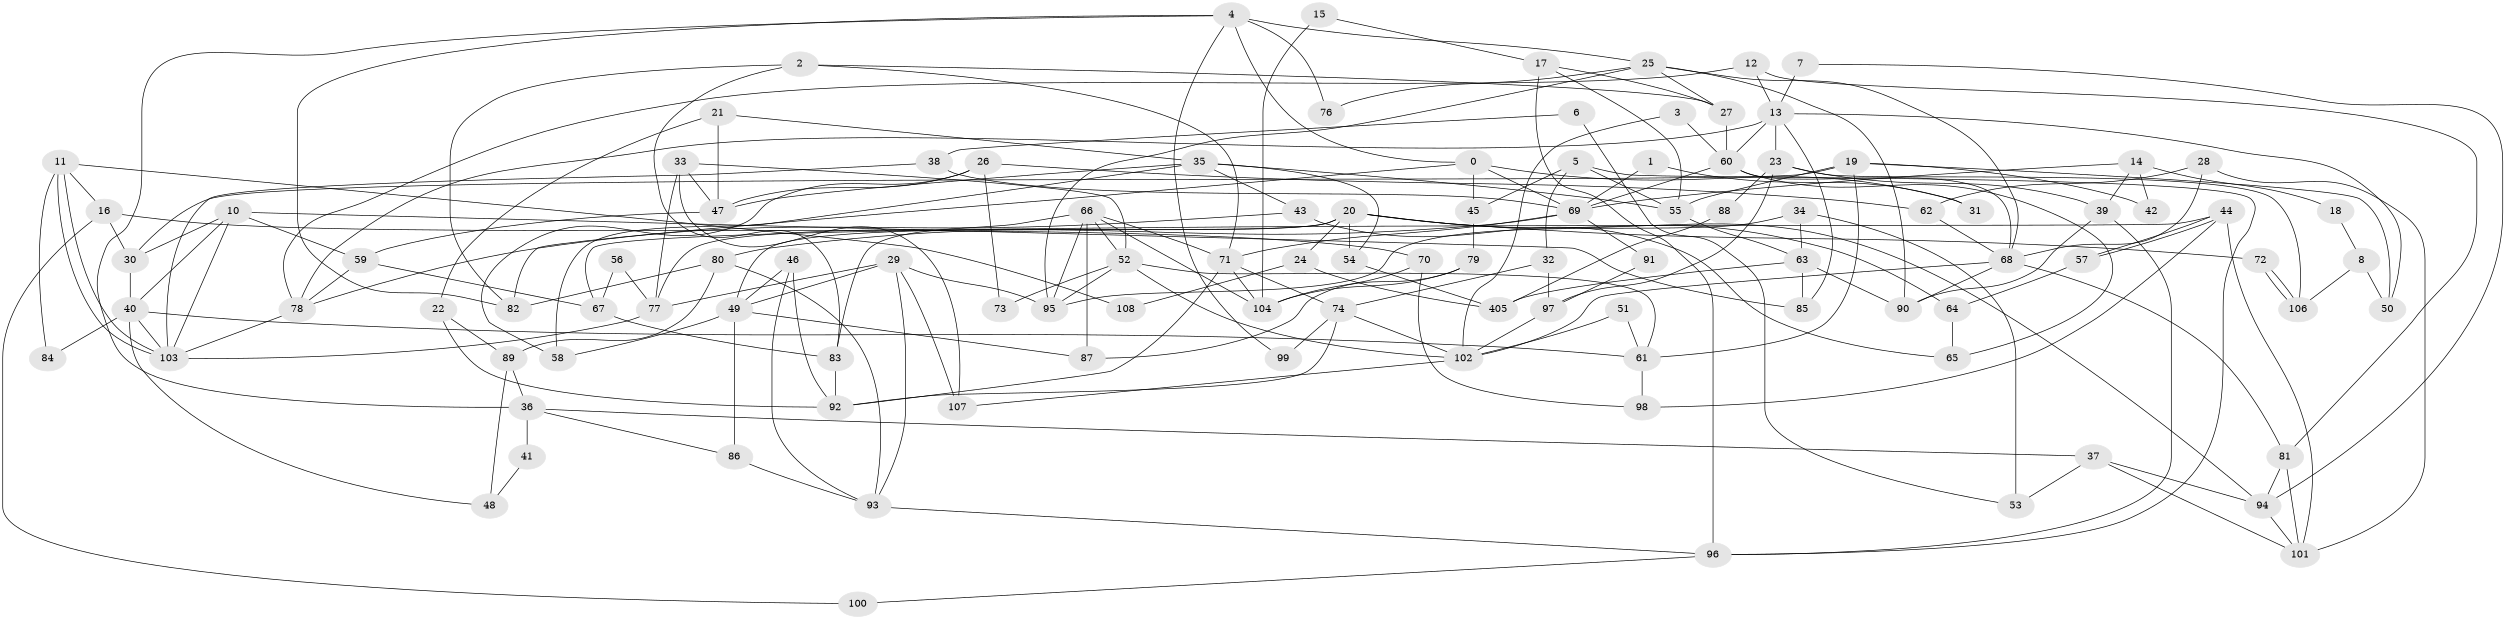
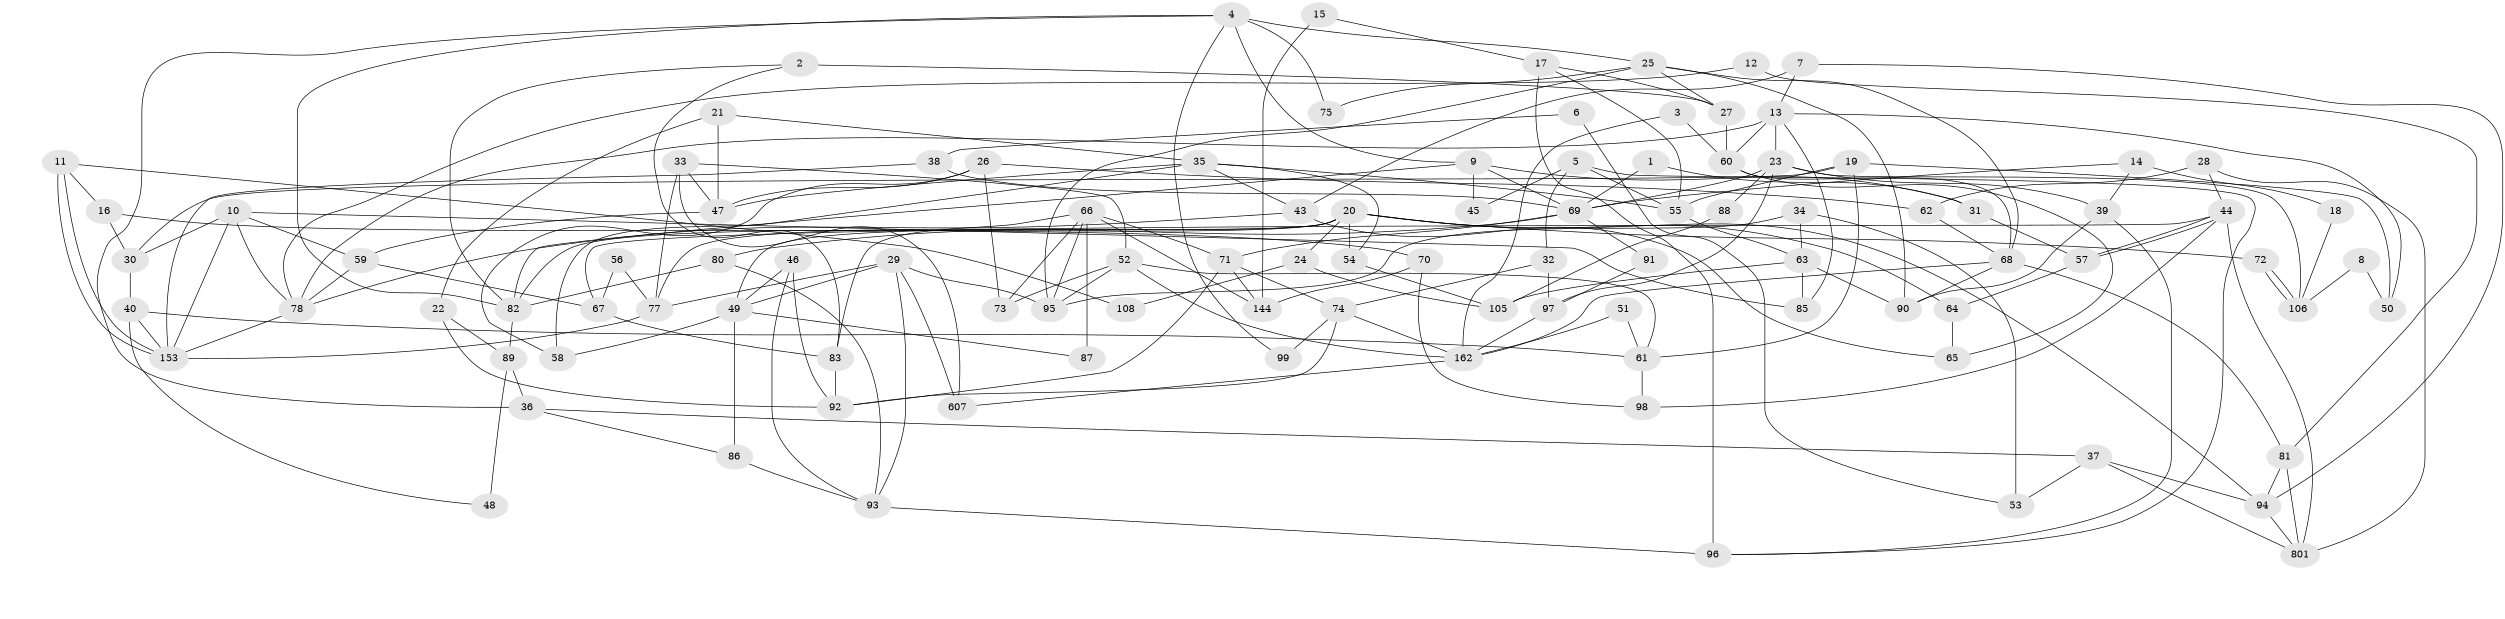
edge "12" -- "13": removed
edge "2" -- "71": removed
edge "7" -- "43": added
node "76": label "76" -> "75"
node "0": label "0" -> "9"
edge "60" -- "69": now "23" -- "69"
node "42": removed
edge "20" -- "82": added
edge "31" -- "57": added
edge "18" -- "8": now "18" -- "106"
edge "66" -- "52": now "66" -- "73"
edge "28" -- "68": now "28" -- "44"
edge "10" -- "40": now "10" -- "78"
node "79": removed
node "104": label "104" -> "144"
node "405": label "405" -> "105"
edge "80" -- "89": now "82" -- "89"
node "84": removed
node "103": label "103" -> "153"
node "102": label "102" -> "162"
node "107": label "107" -> "607"
node "41": removed
node "101": label "101" -> "801"
node "100": removed
